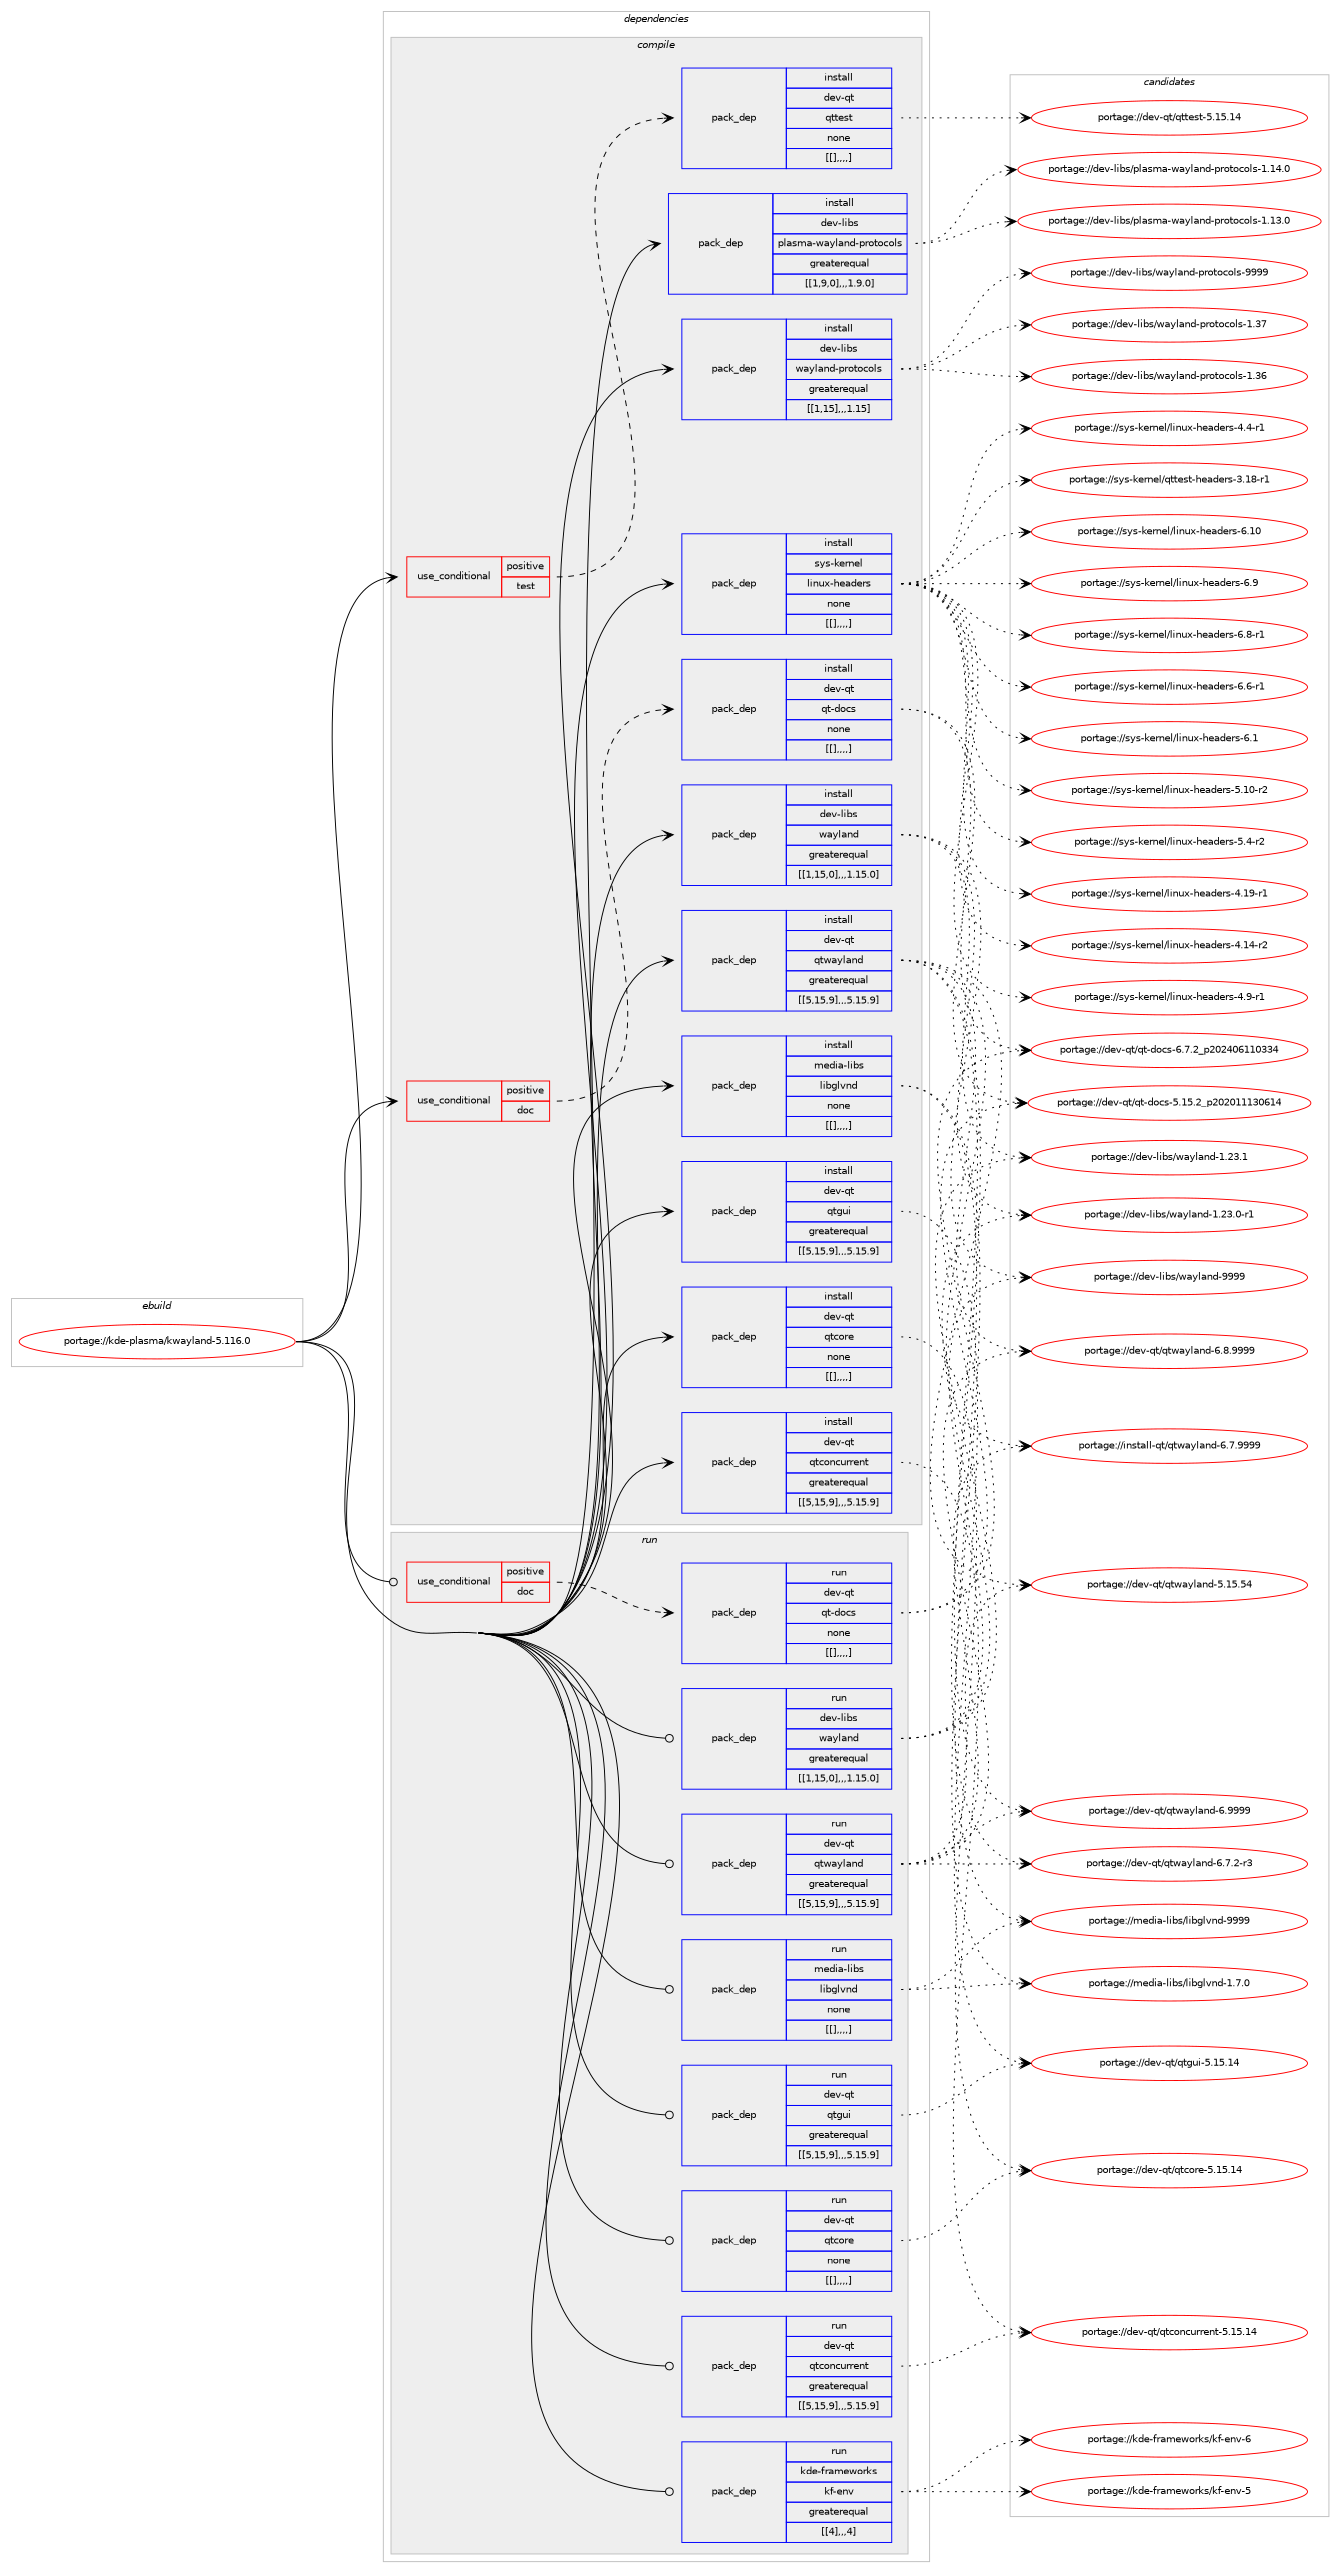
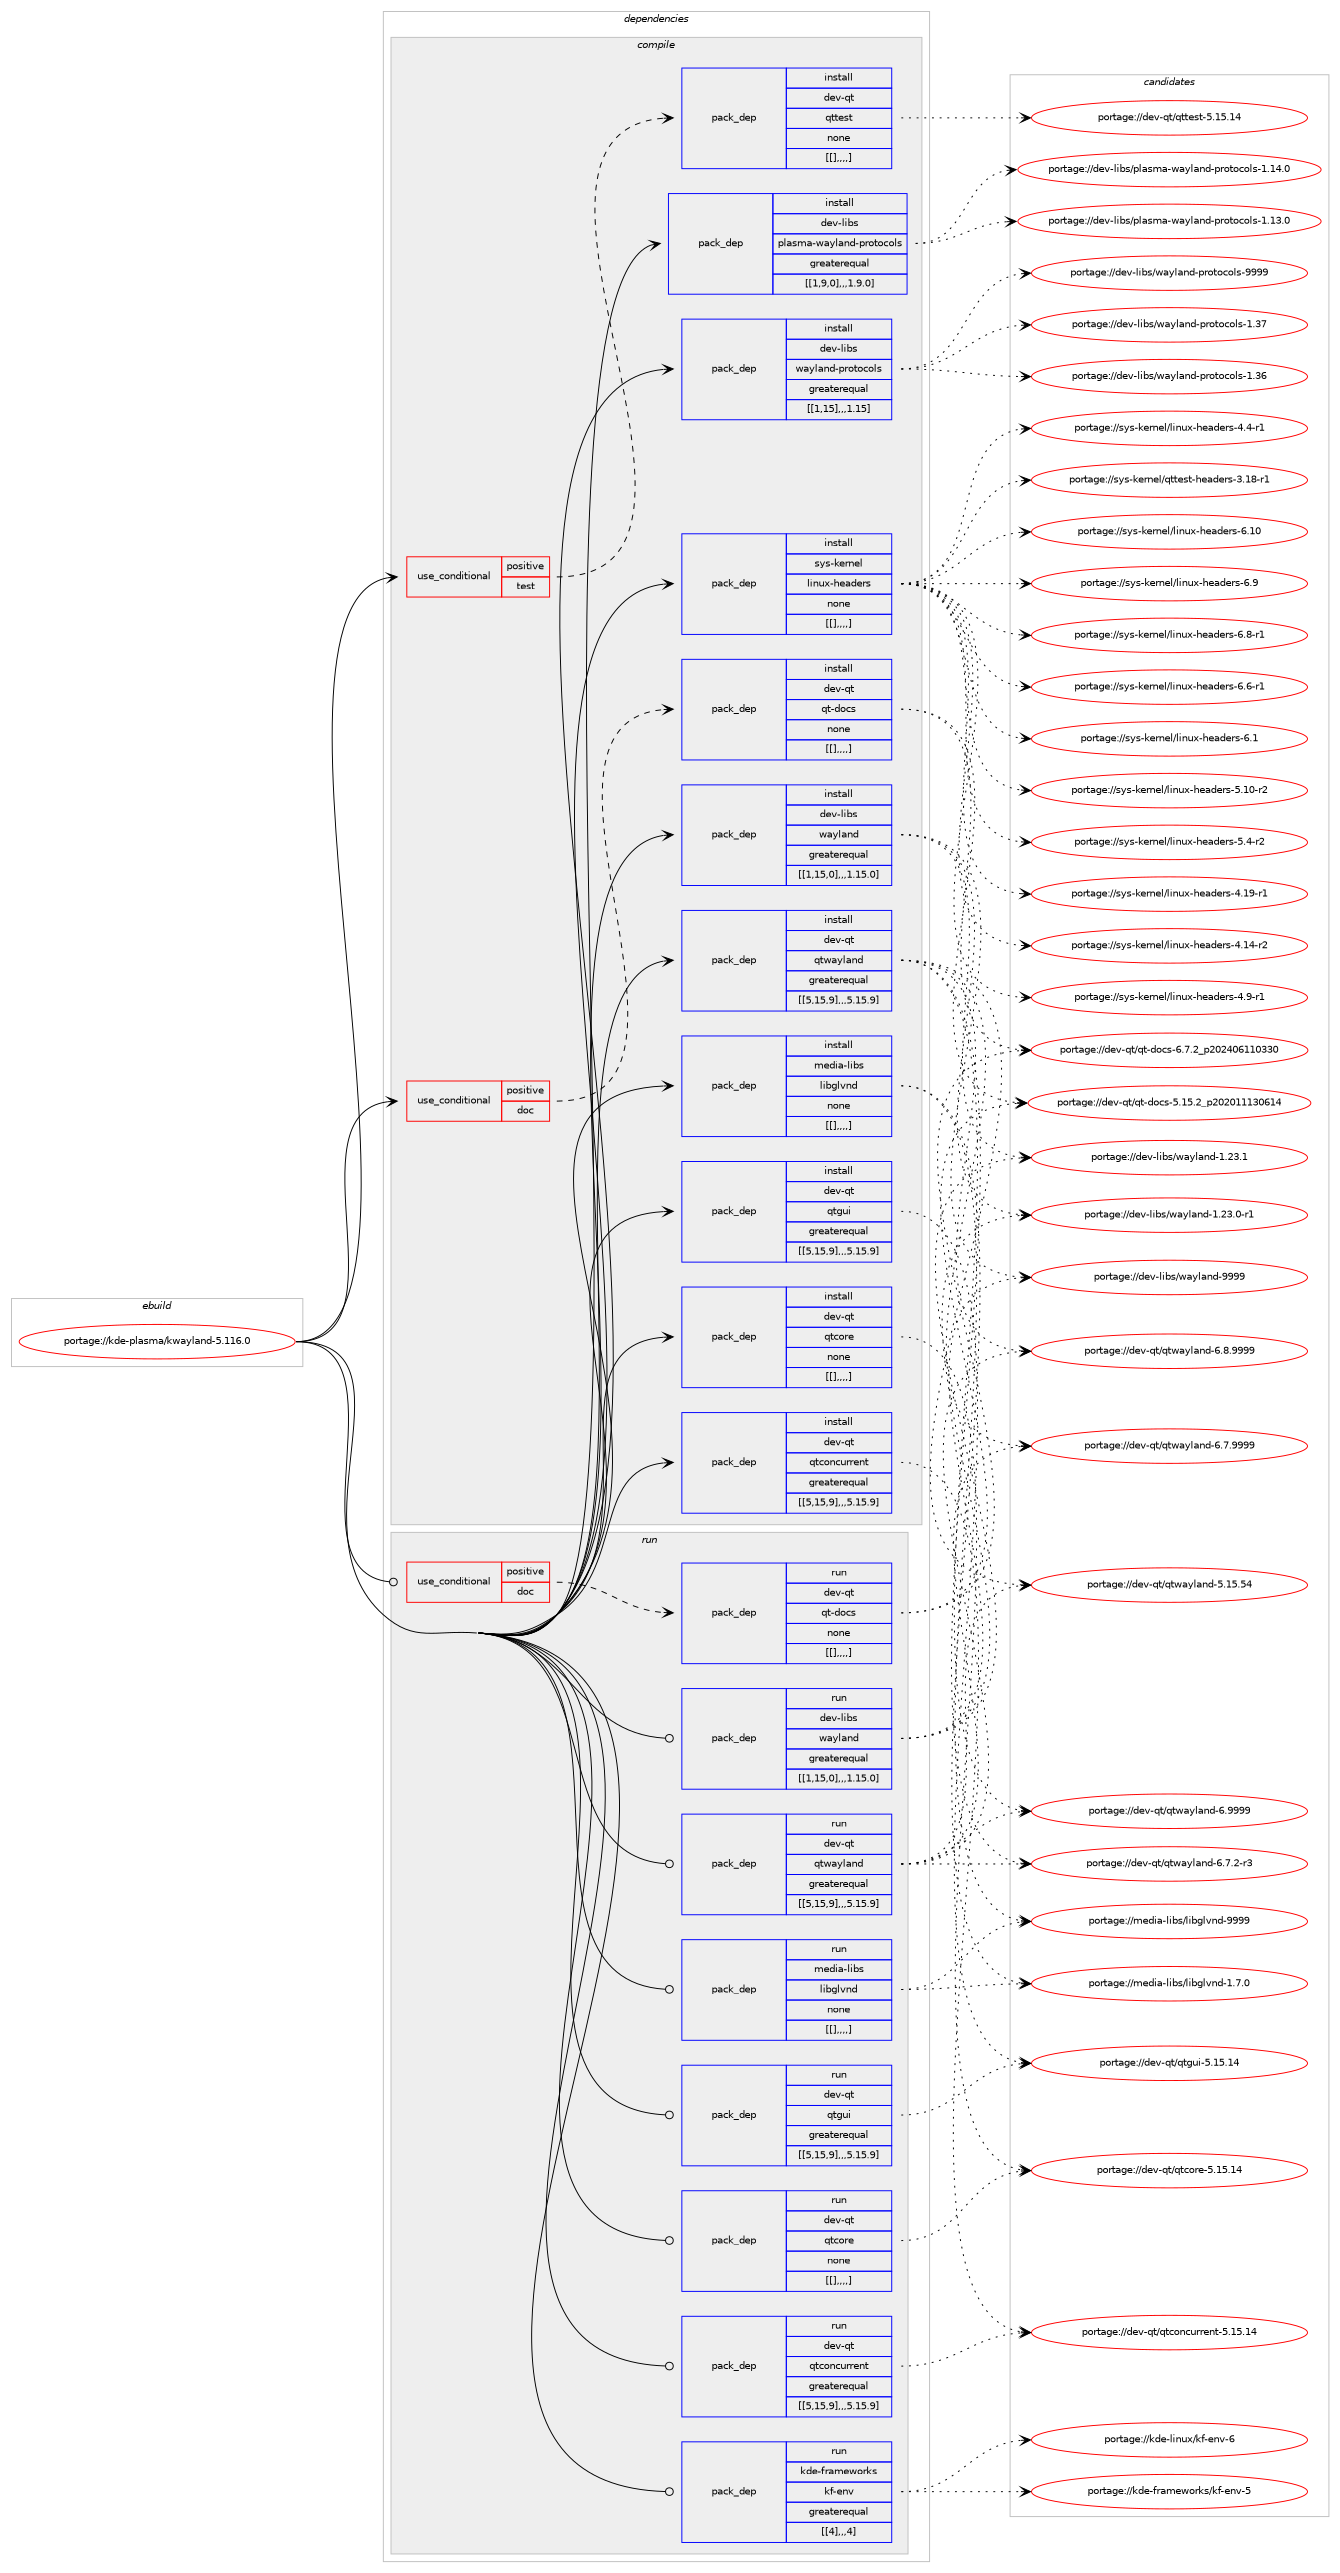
node "portage://dev-qt/qt-docs-6.7.2_p202406110334": label "portage://dev-qt/qt-docs-6.7.2_p202406110334" -> "portage://dev-qt/qt-docs-6.7.2_p202406110330"
node "portage://install-qt/qtwayland-6.7.9999": label "portage://install-qt/qtwayland-6.7.9999" -> "portage://dev-qt/qtwayland-6.7.9999"
node "portage://kde-frameworks/kf-env-6": label "portage://kde-frameworks/kf-env-6" -> "portage://kde-linux/kf-env-6"
